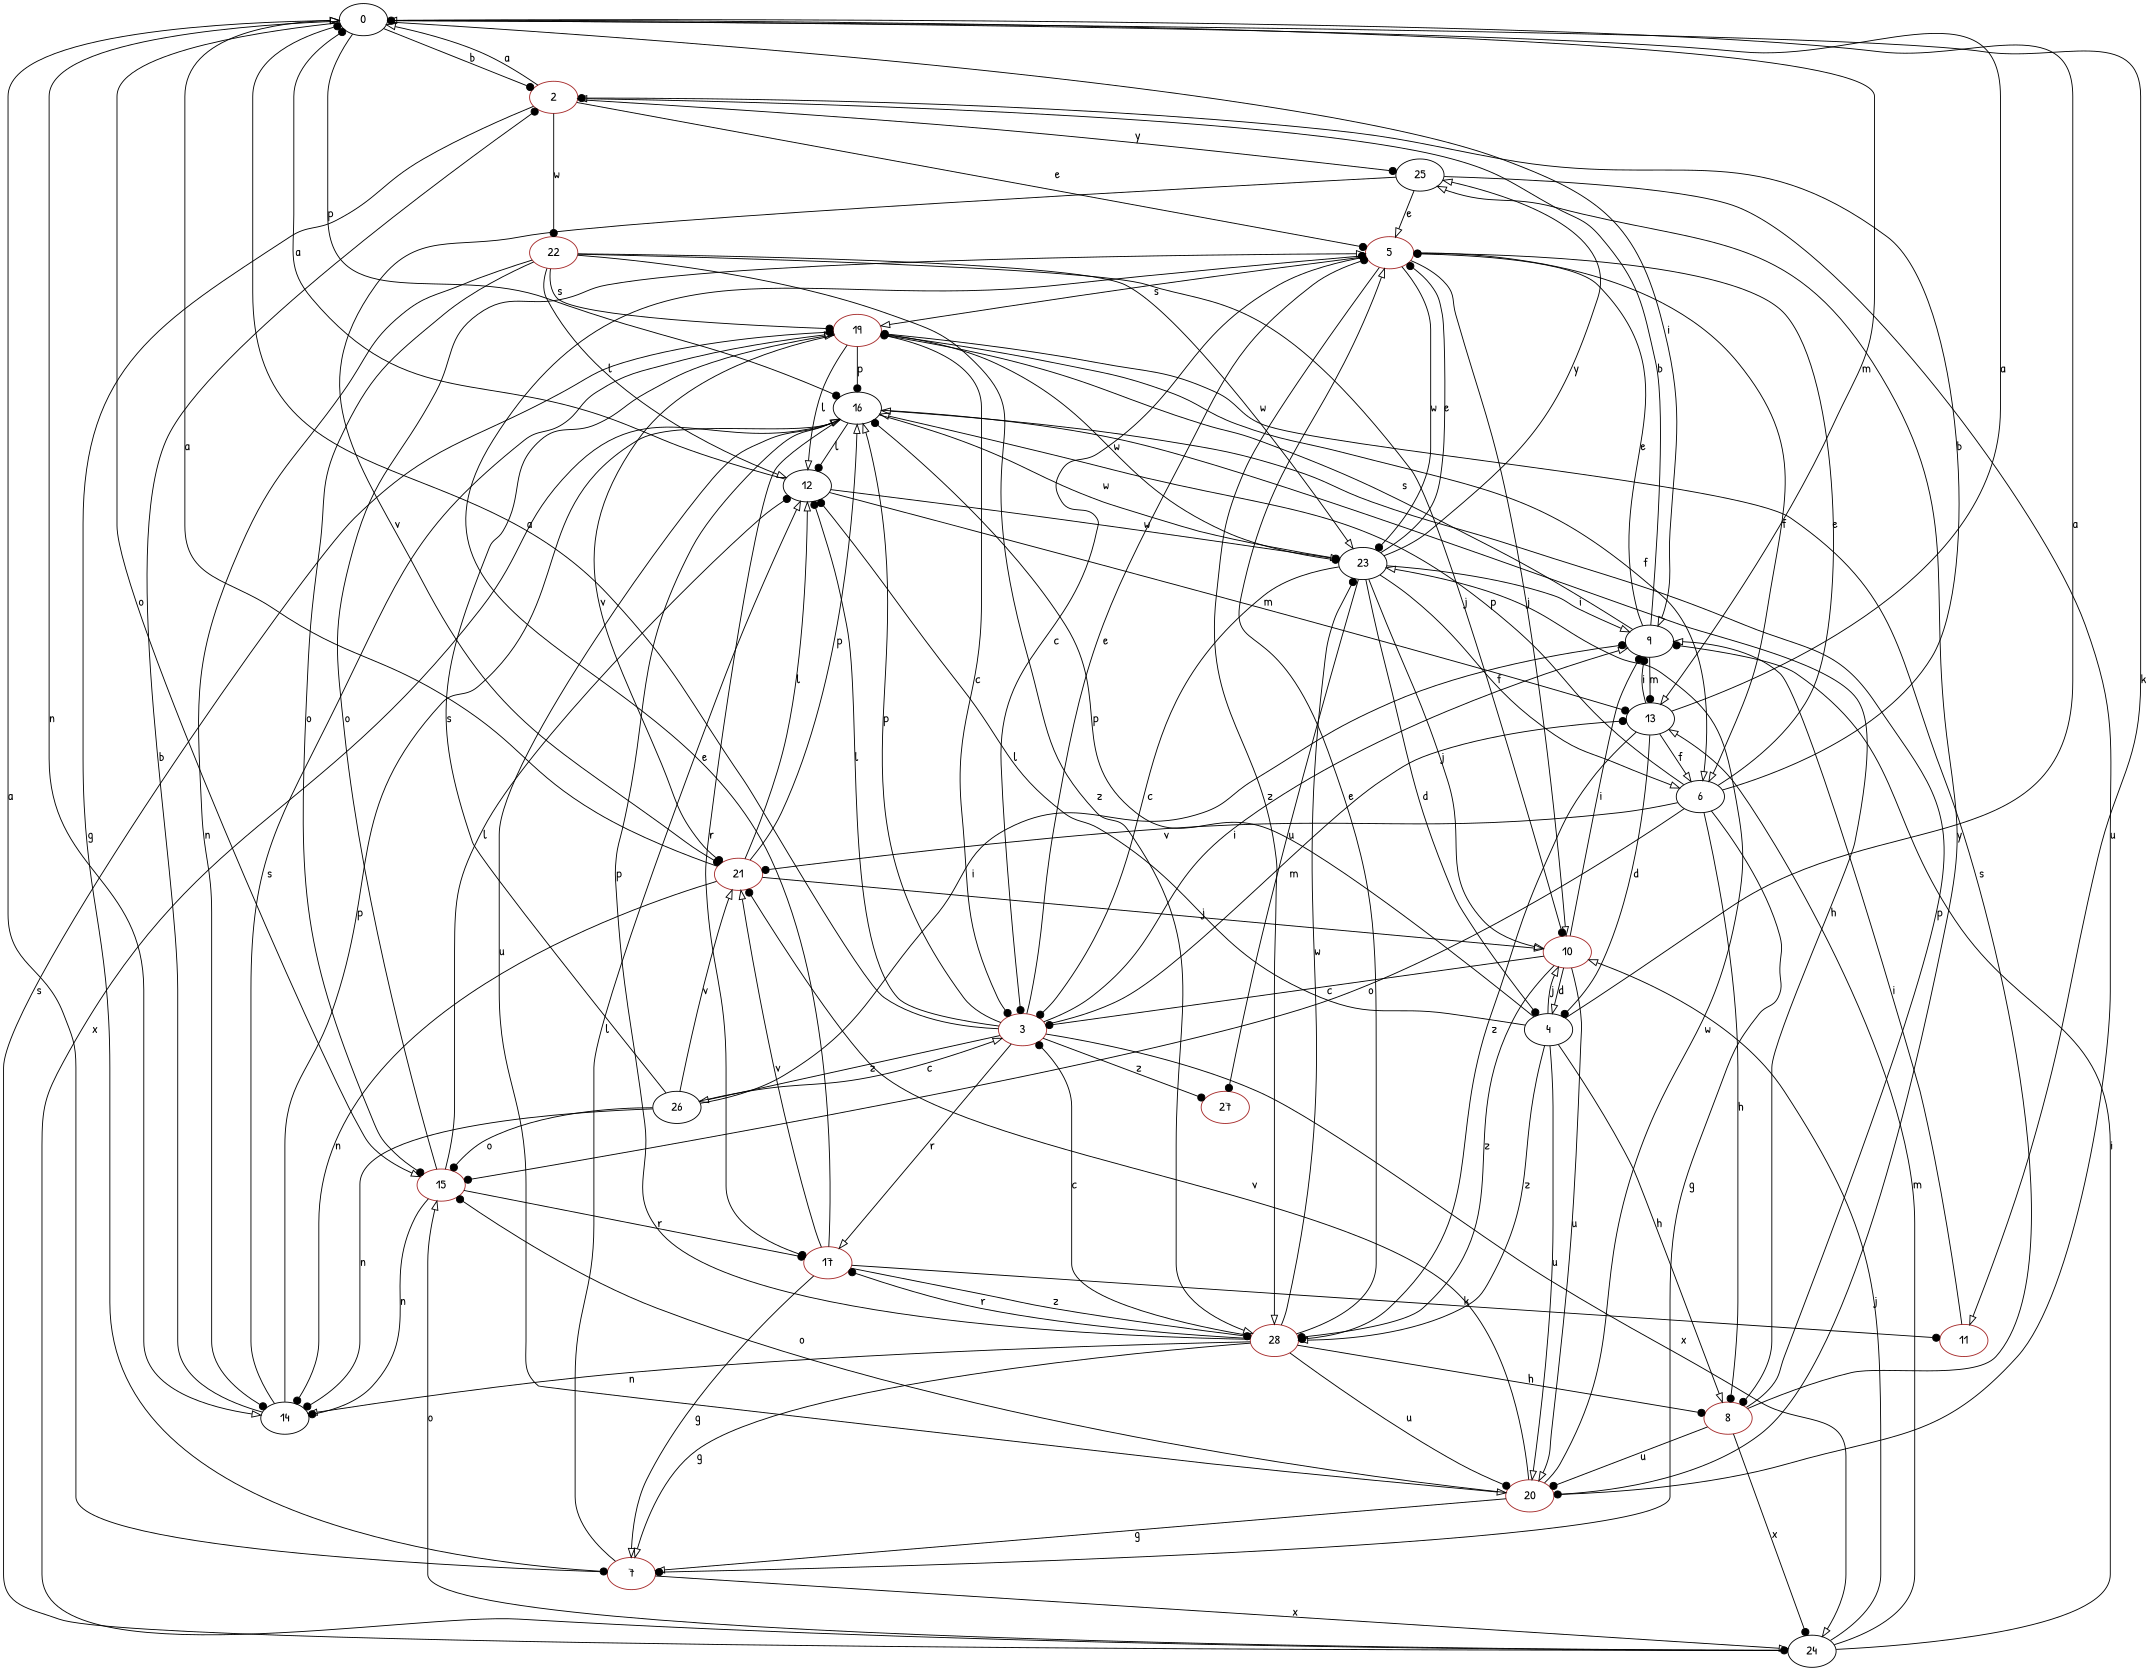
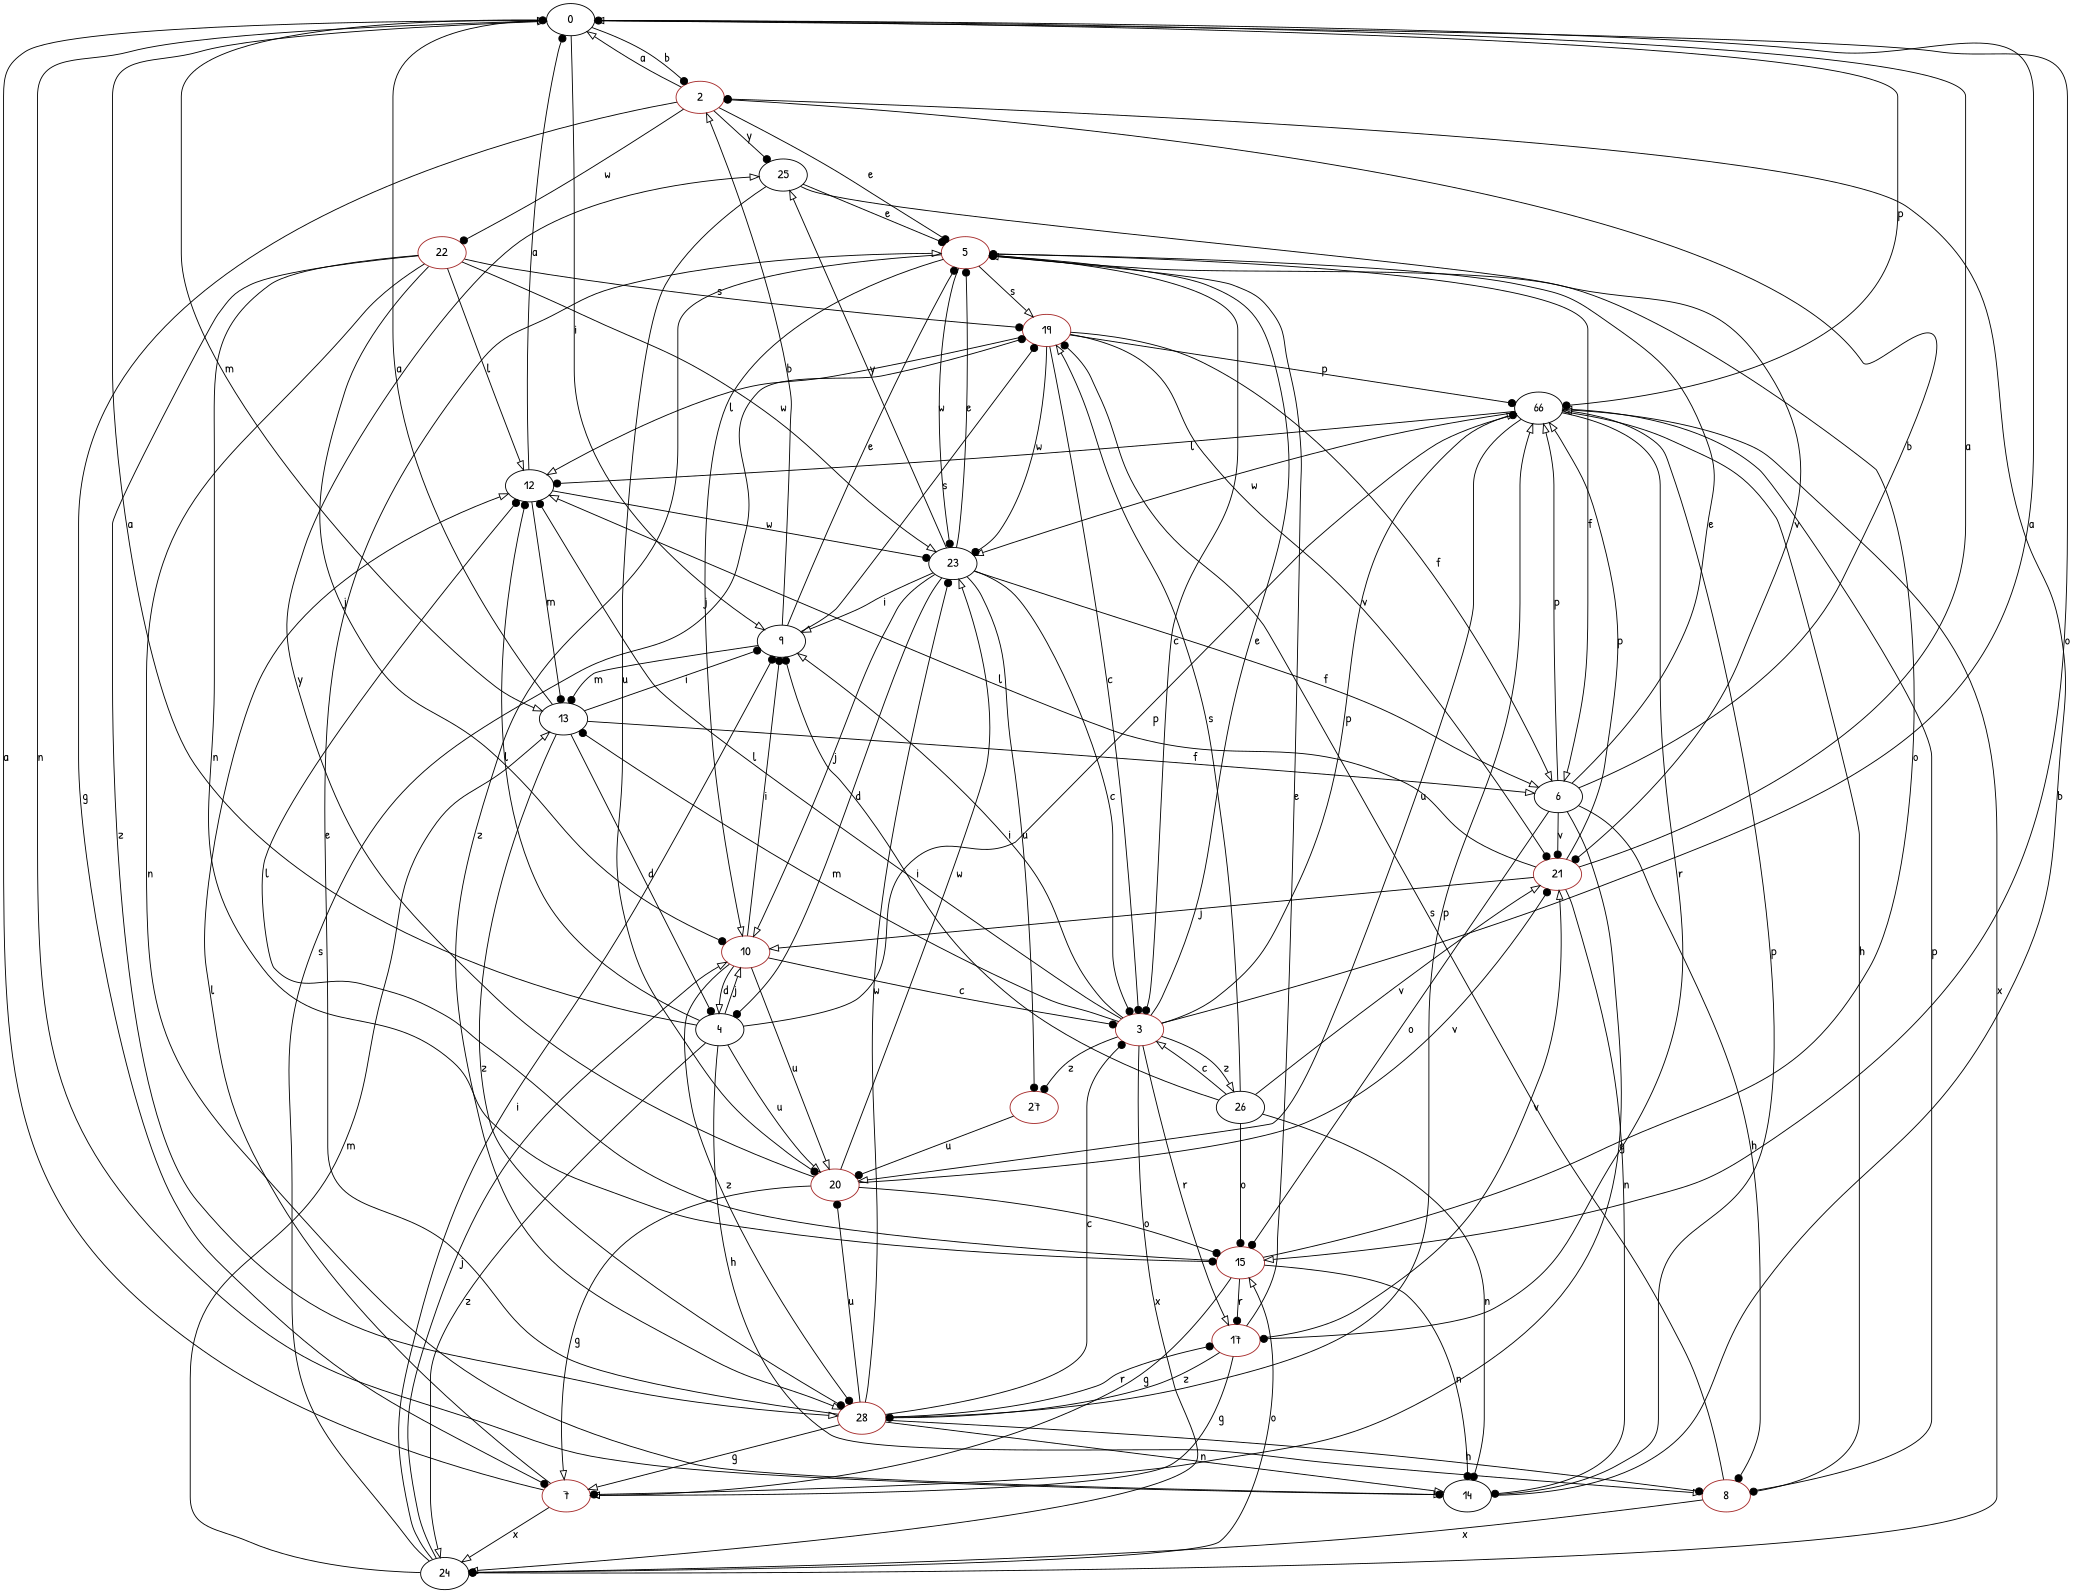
edge "25" -> "5": arrowhead onormal -> dot
node "16": label "16" -> "66"
edge "22" -> "15": label "o" -> "n"
edge "14" -> "19": removed, label "s"
edge "4" -> "28": now "4" -> "24"
node "11": removed
edge "15" -> "7": added, label "g"
edge "8" -> "20": now "27" -> "20"
